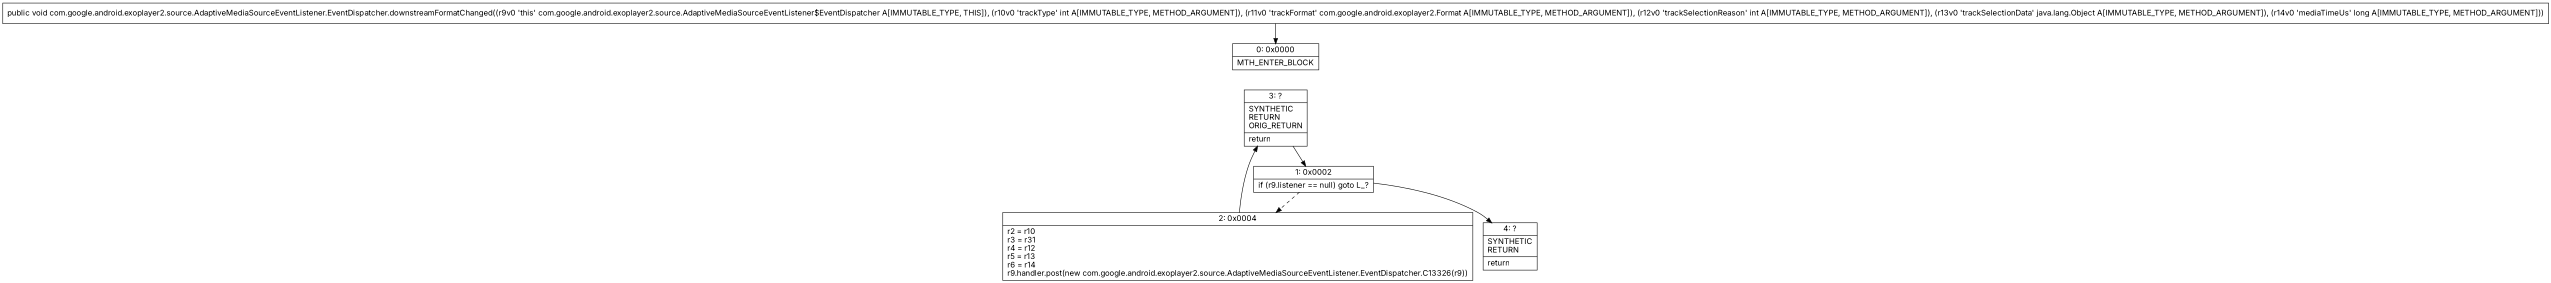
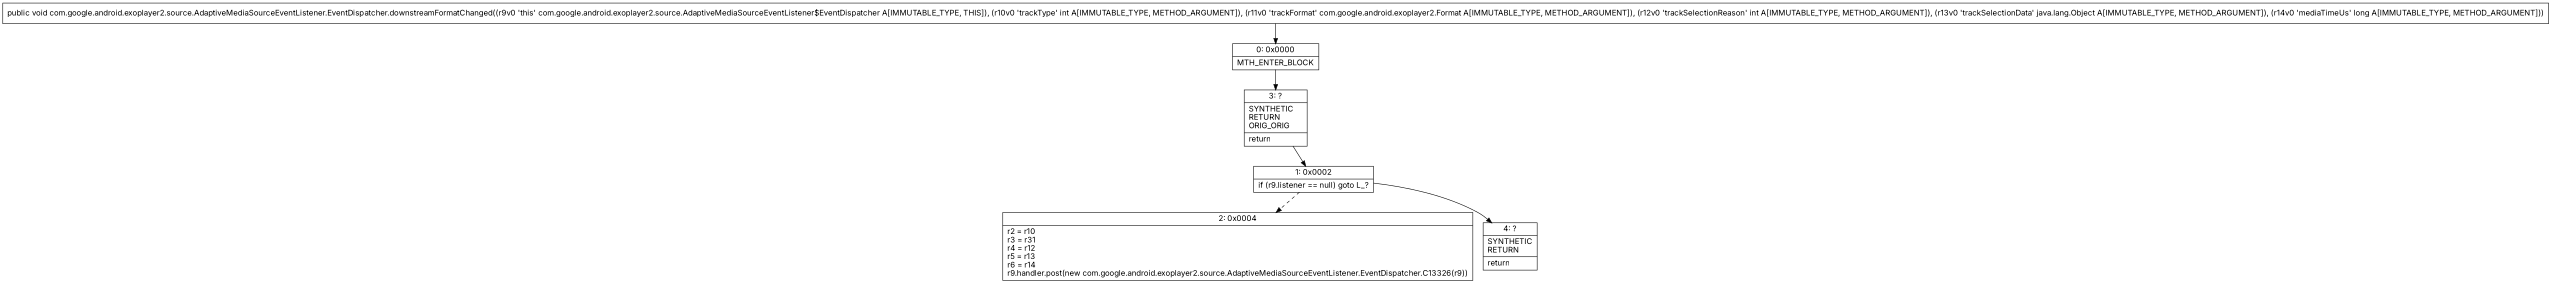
node "3: ?": text "ORIG_RETURN" -> "ORIG_ORIG"
edge "2: 0x0004" -> "3: ?": now "0: 0x0000" -> "3: ?"
